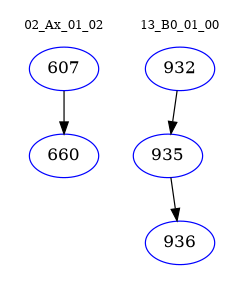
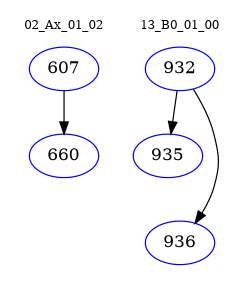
edge "935" -> "936": now "932" -> "936"
